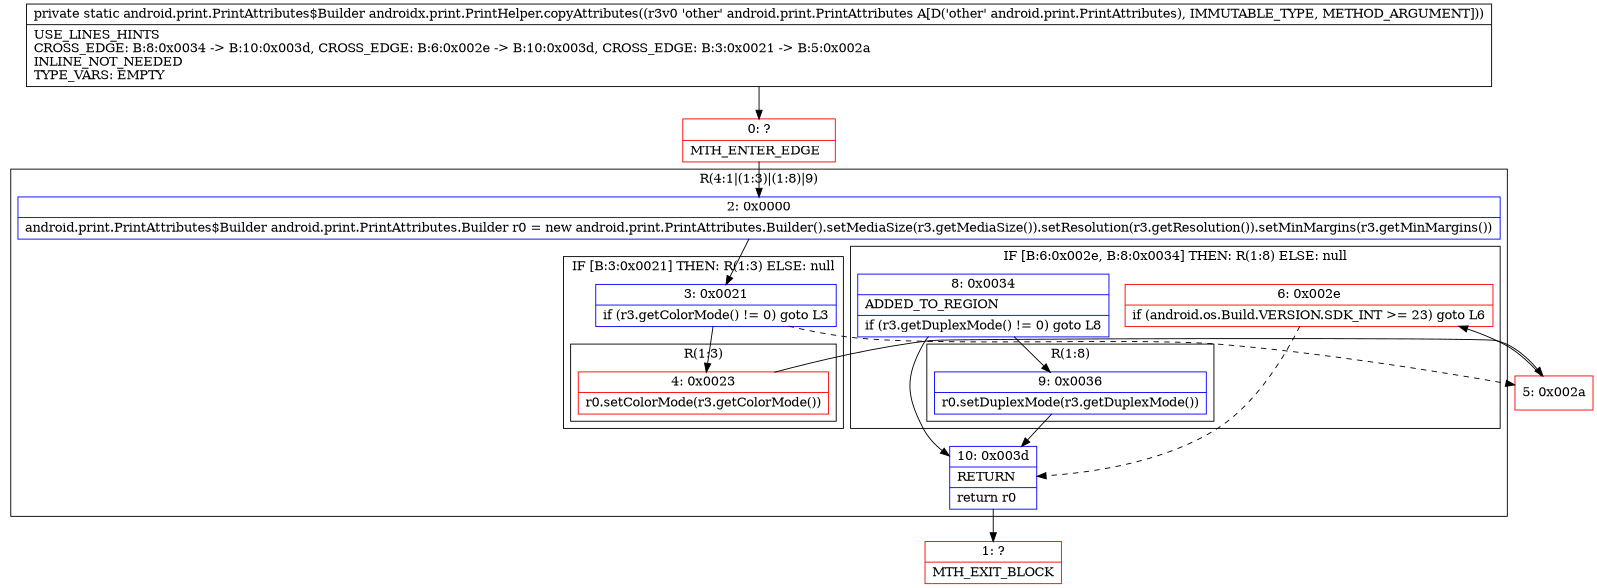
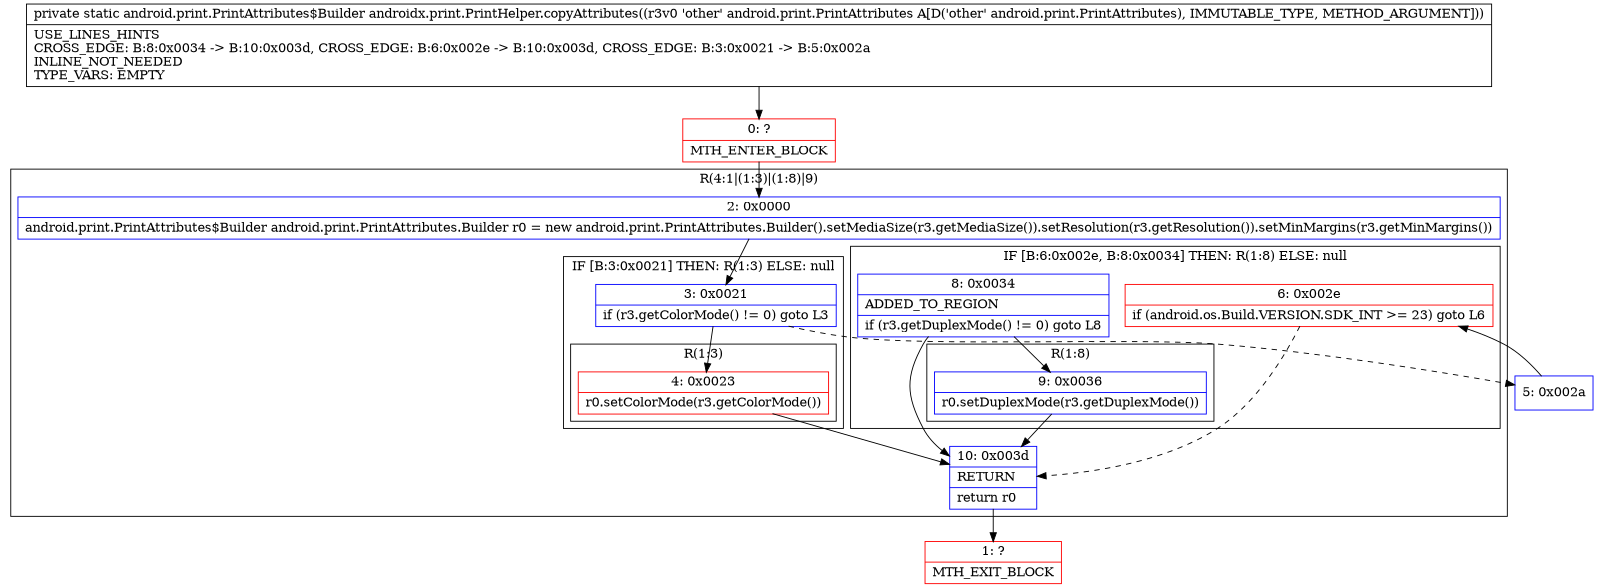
node "0: ?": text "MTH_ENTER_EDGE" -> "MTH_ENTER_BLOCK"
edge "4: 0x0023" -> "5: 0x002a": now "4: 0x0023" -> "10: 0x003d"
node "5: 0x002a": color red -> blue
